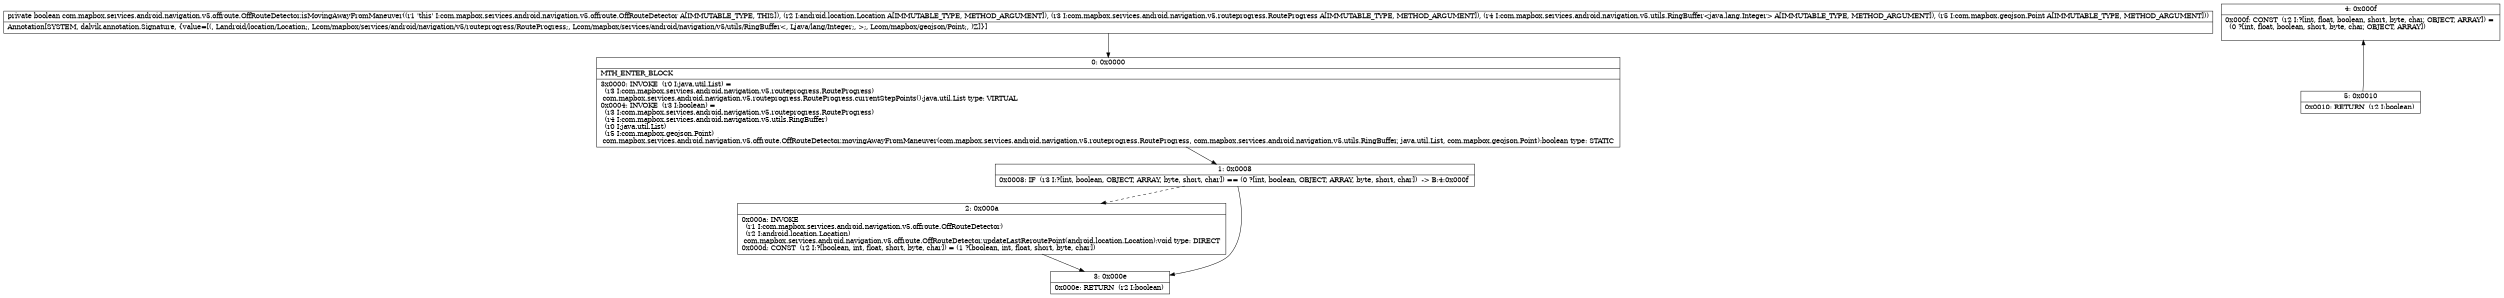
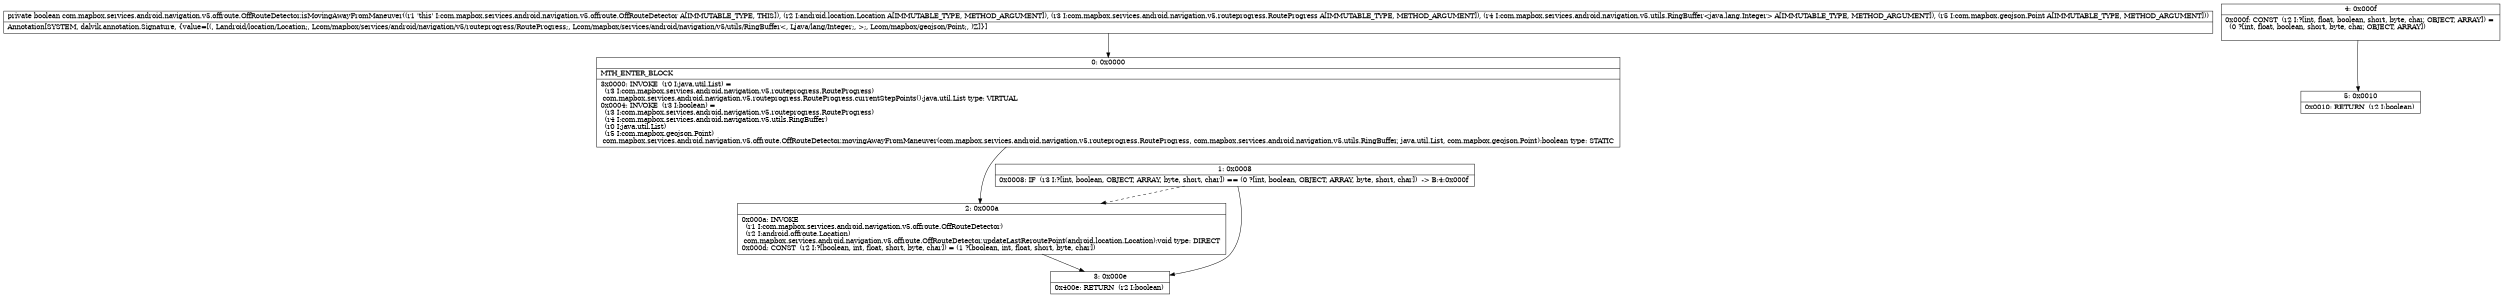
edge "5: 0x0010" -> "4: 0x000f": reversed
edge "0: 0x0000" -> "1: 0x0008": now "0: 0x0000" -> "2: 0x000a"
node "2: 0x000a": text "(r2 I:android.location.Location)" -> "(r2 I:android.offroute.Location)"
node "3: 0x000e": text "0x000e: RETURN  (r2 I:boolean)" -> "0x400e: RETURN  (r2 I:boolean)"
